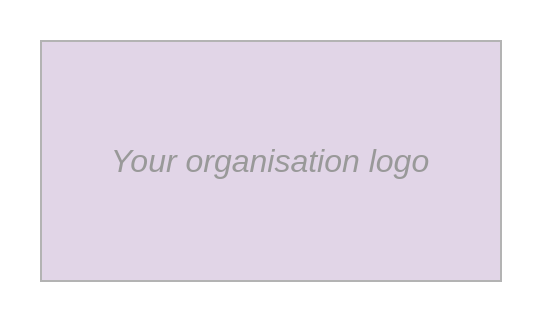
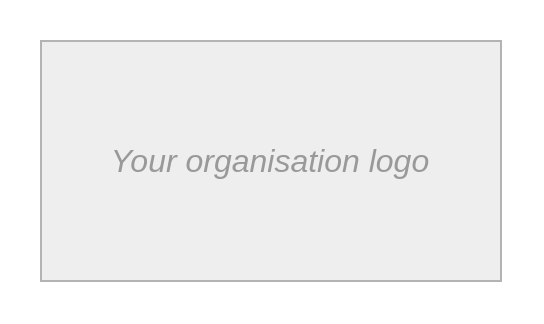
node "Your organisation logo": fillcolor #e1d5e7 -> #eeeeee
